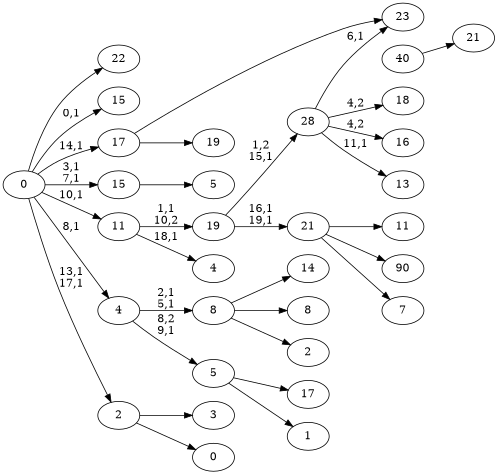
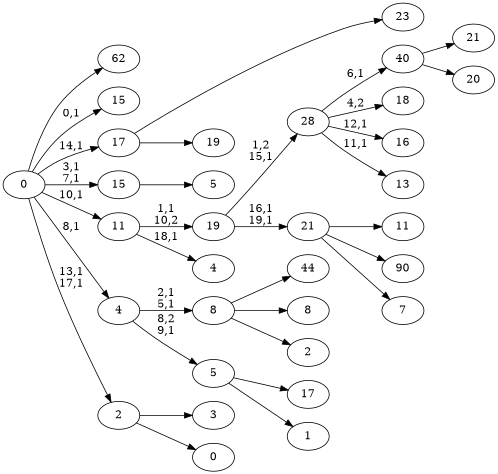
node "22": label "22" -> "62"
edge "28" -> "23": now "28" -> "40"
node "20": added
edge "28" -> "16": label "4,2" -> "12,1"
node "14": label "14" -> "44"
